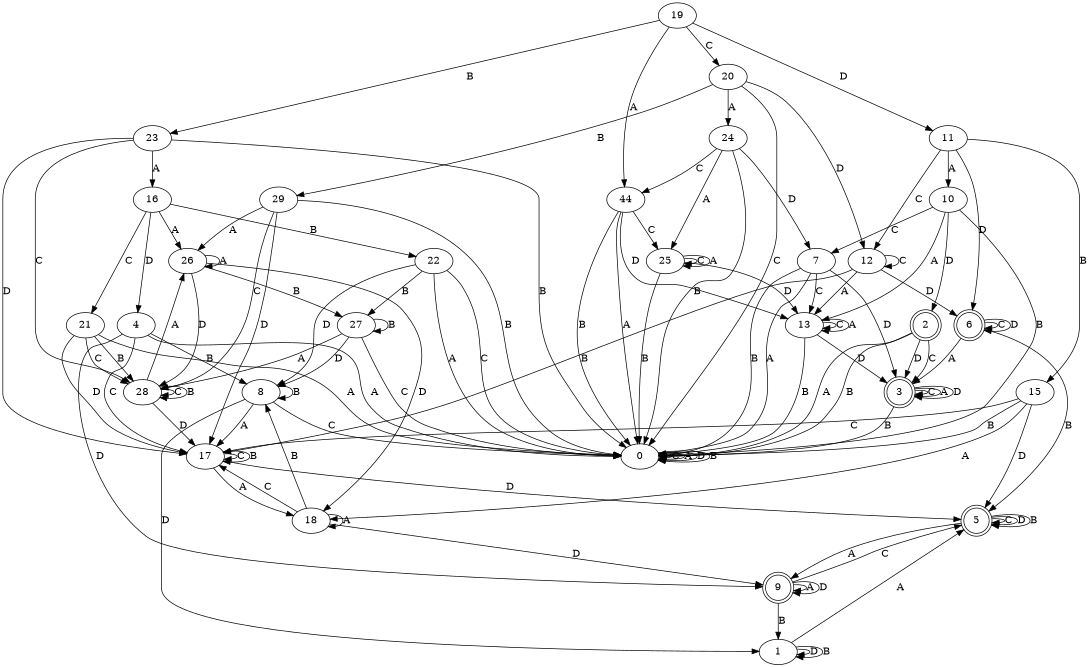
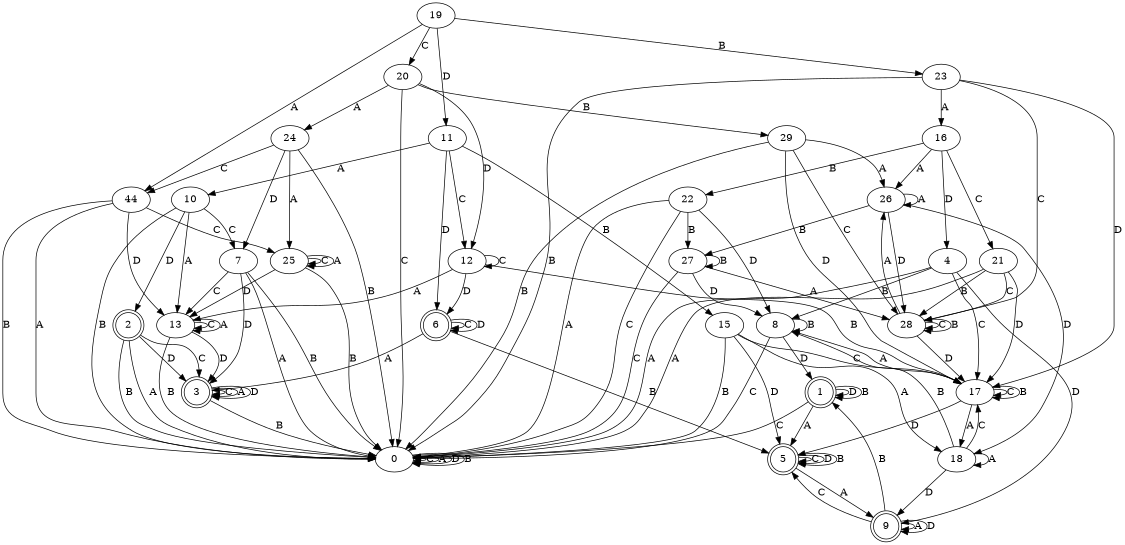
edge "1" -> "0": added, label "C"
node "1": shape ellipse -> doublecircle
